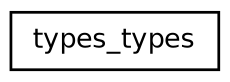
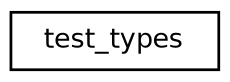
node "types_types": label "types_types" -> "test_types"
